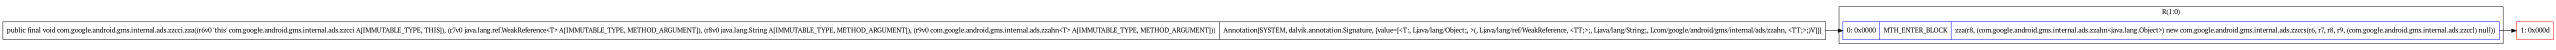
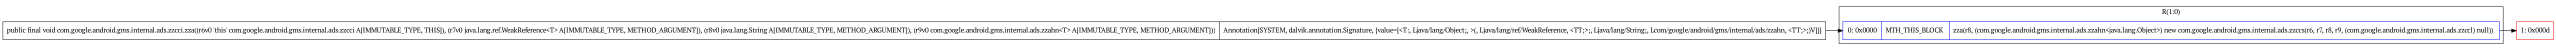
node "0: 0x0000": text "MTH_ENTER_BLOCK" -> "MTH_THIS_BLOCK"
